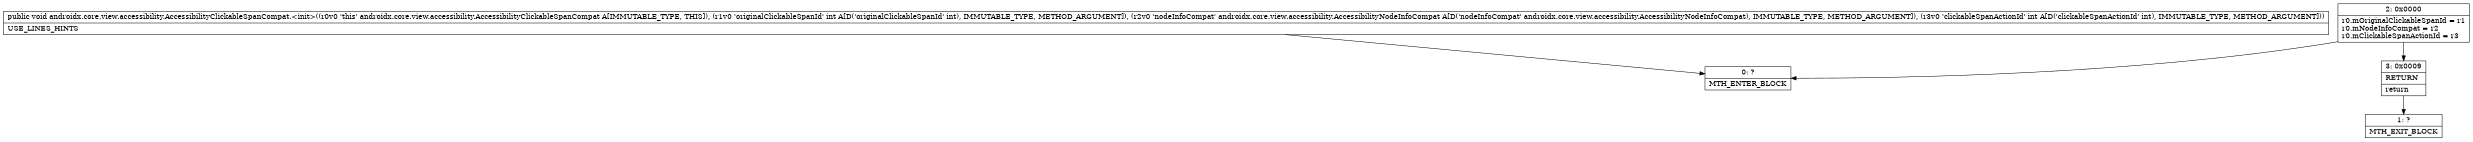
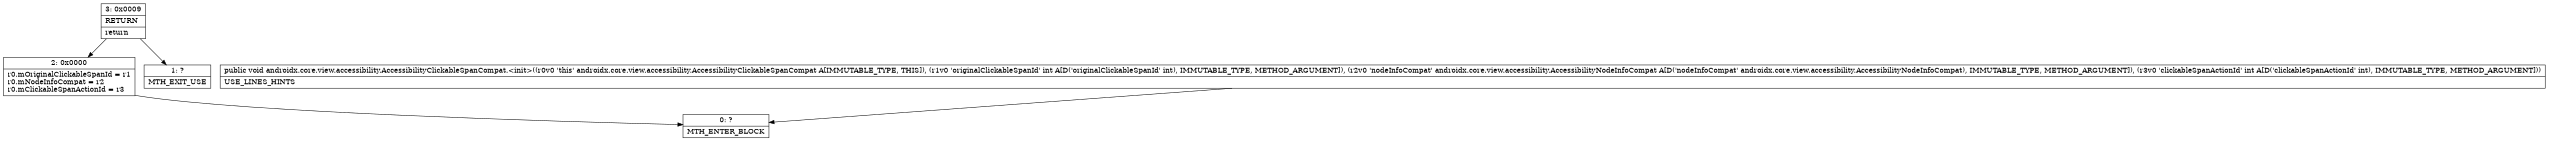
edge "2: 0x0000" -> "3: 0x0009": reversed
node "1: ?": text "MTH_EXIT_BLOCK" -> "MTH_EXIT_USE"
